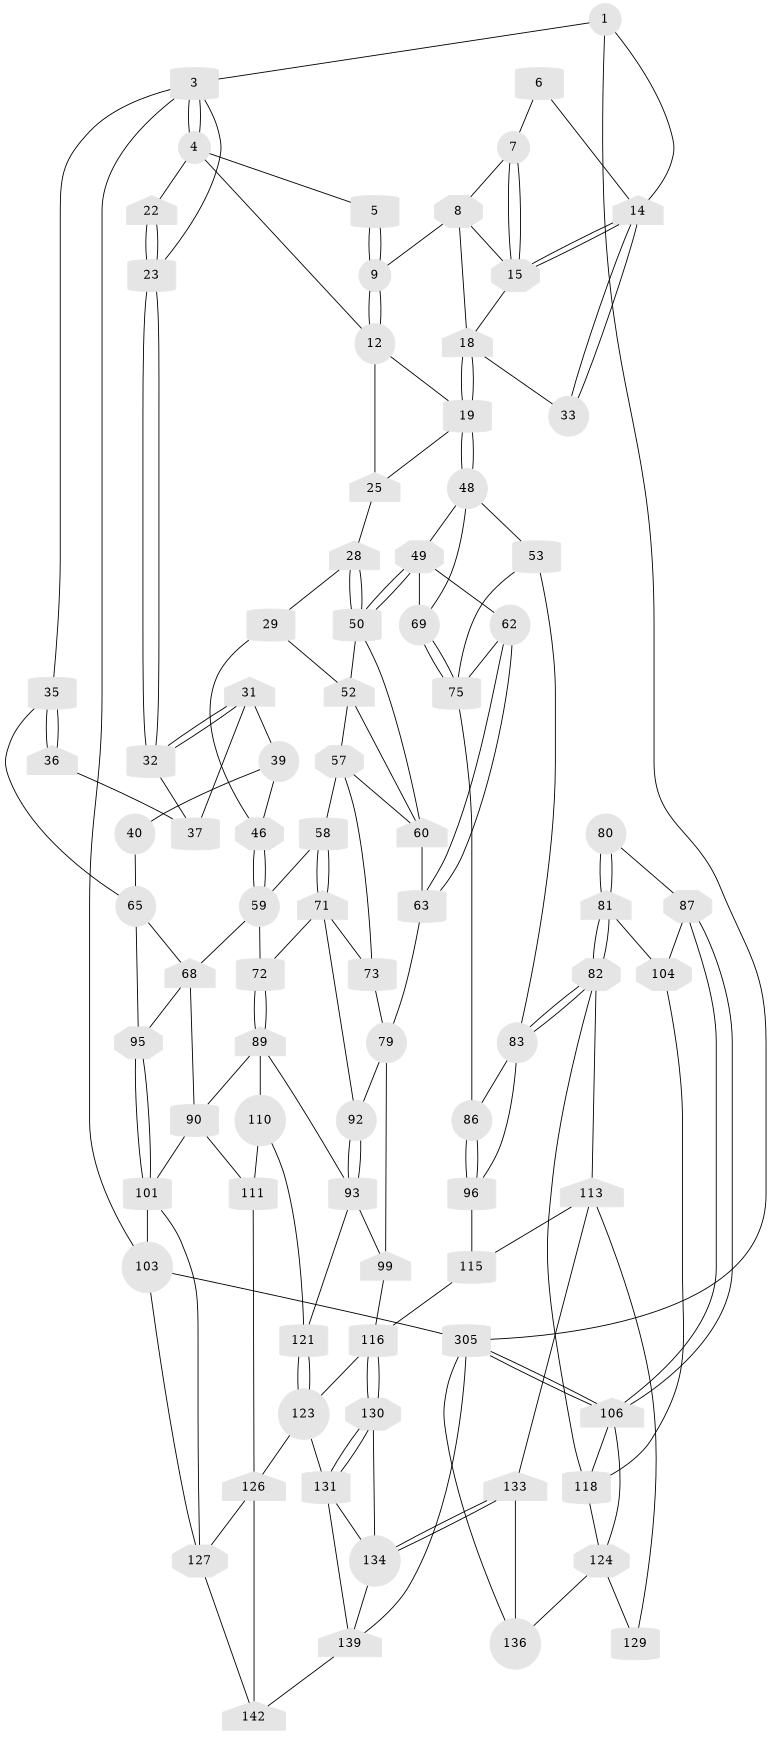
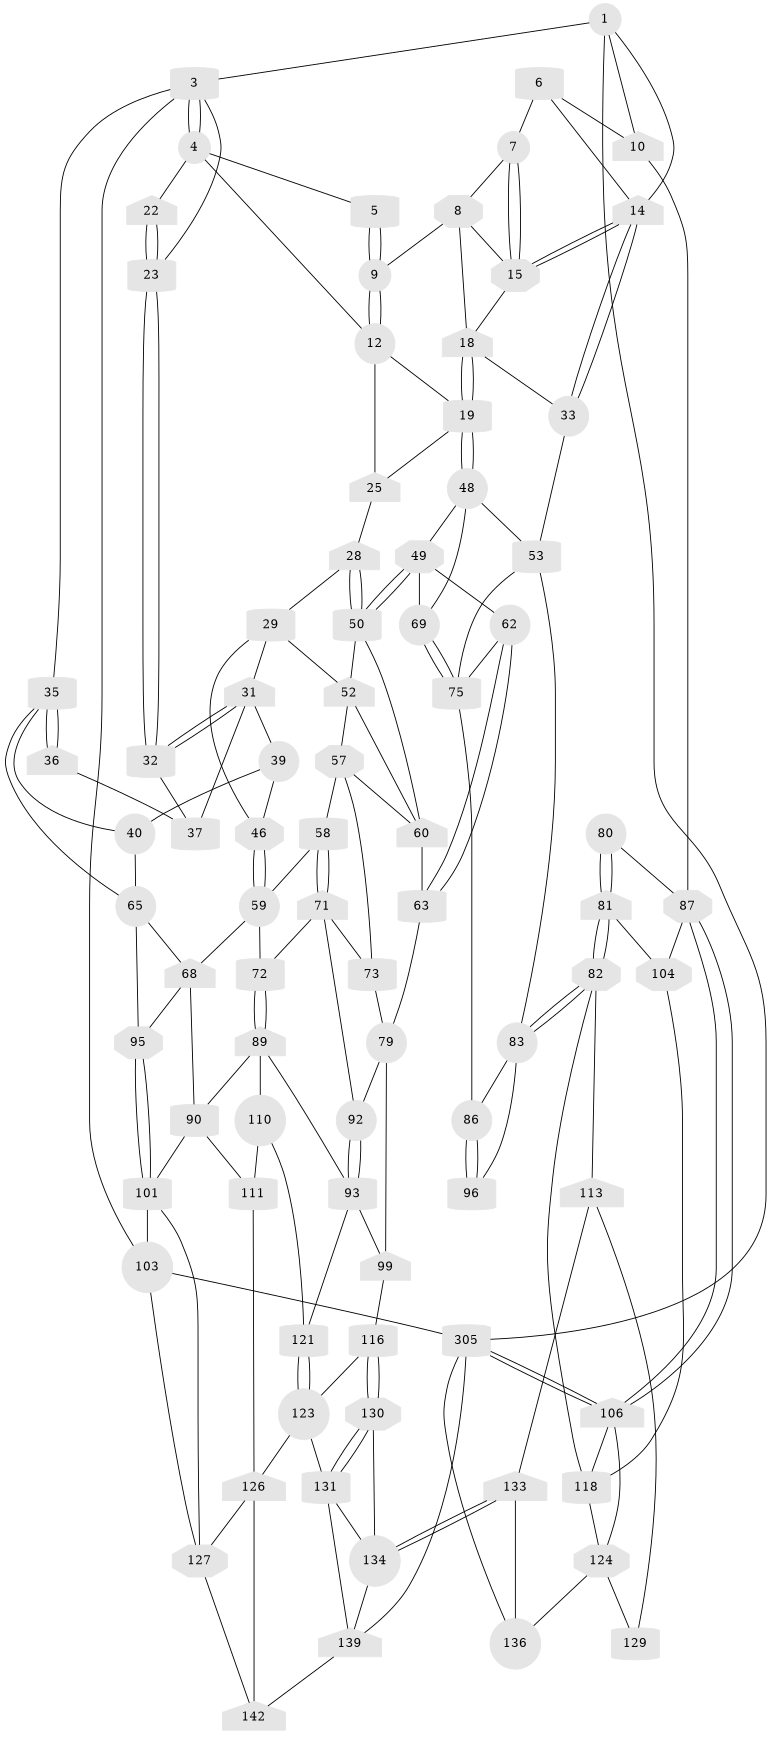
node "10": added
edge "33" -- "53": added
edge "29" -- "31": added
edge "35" -- "40": added
node "115": removed
